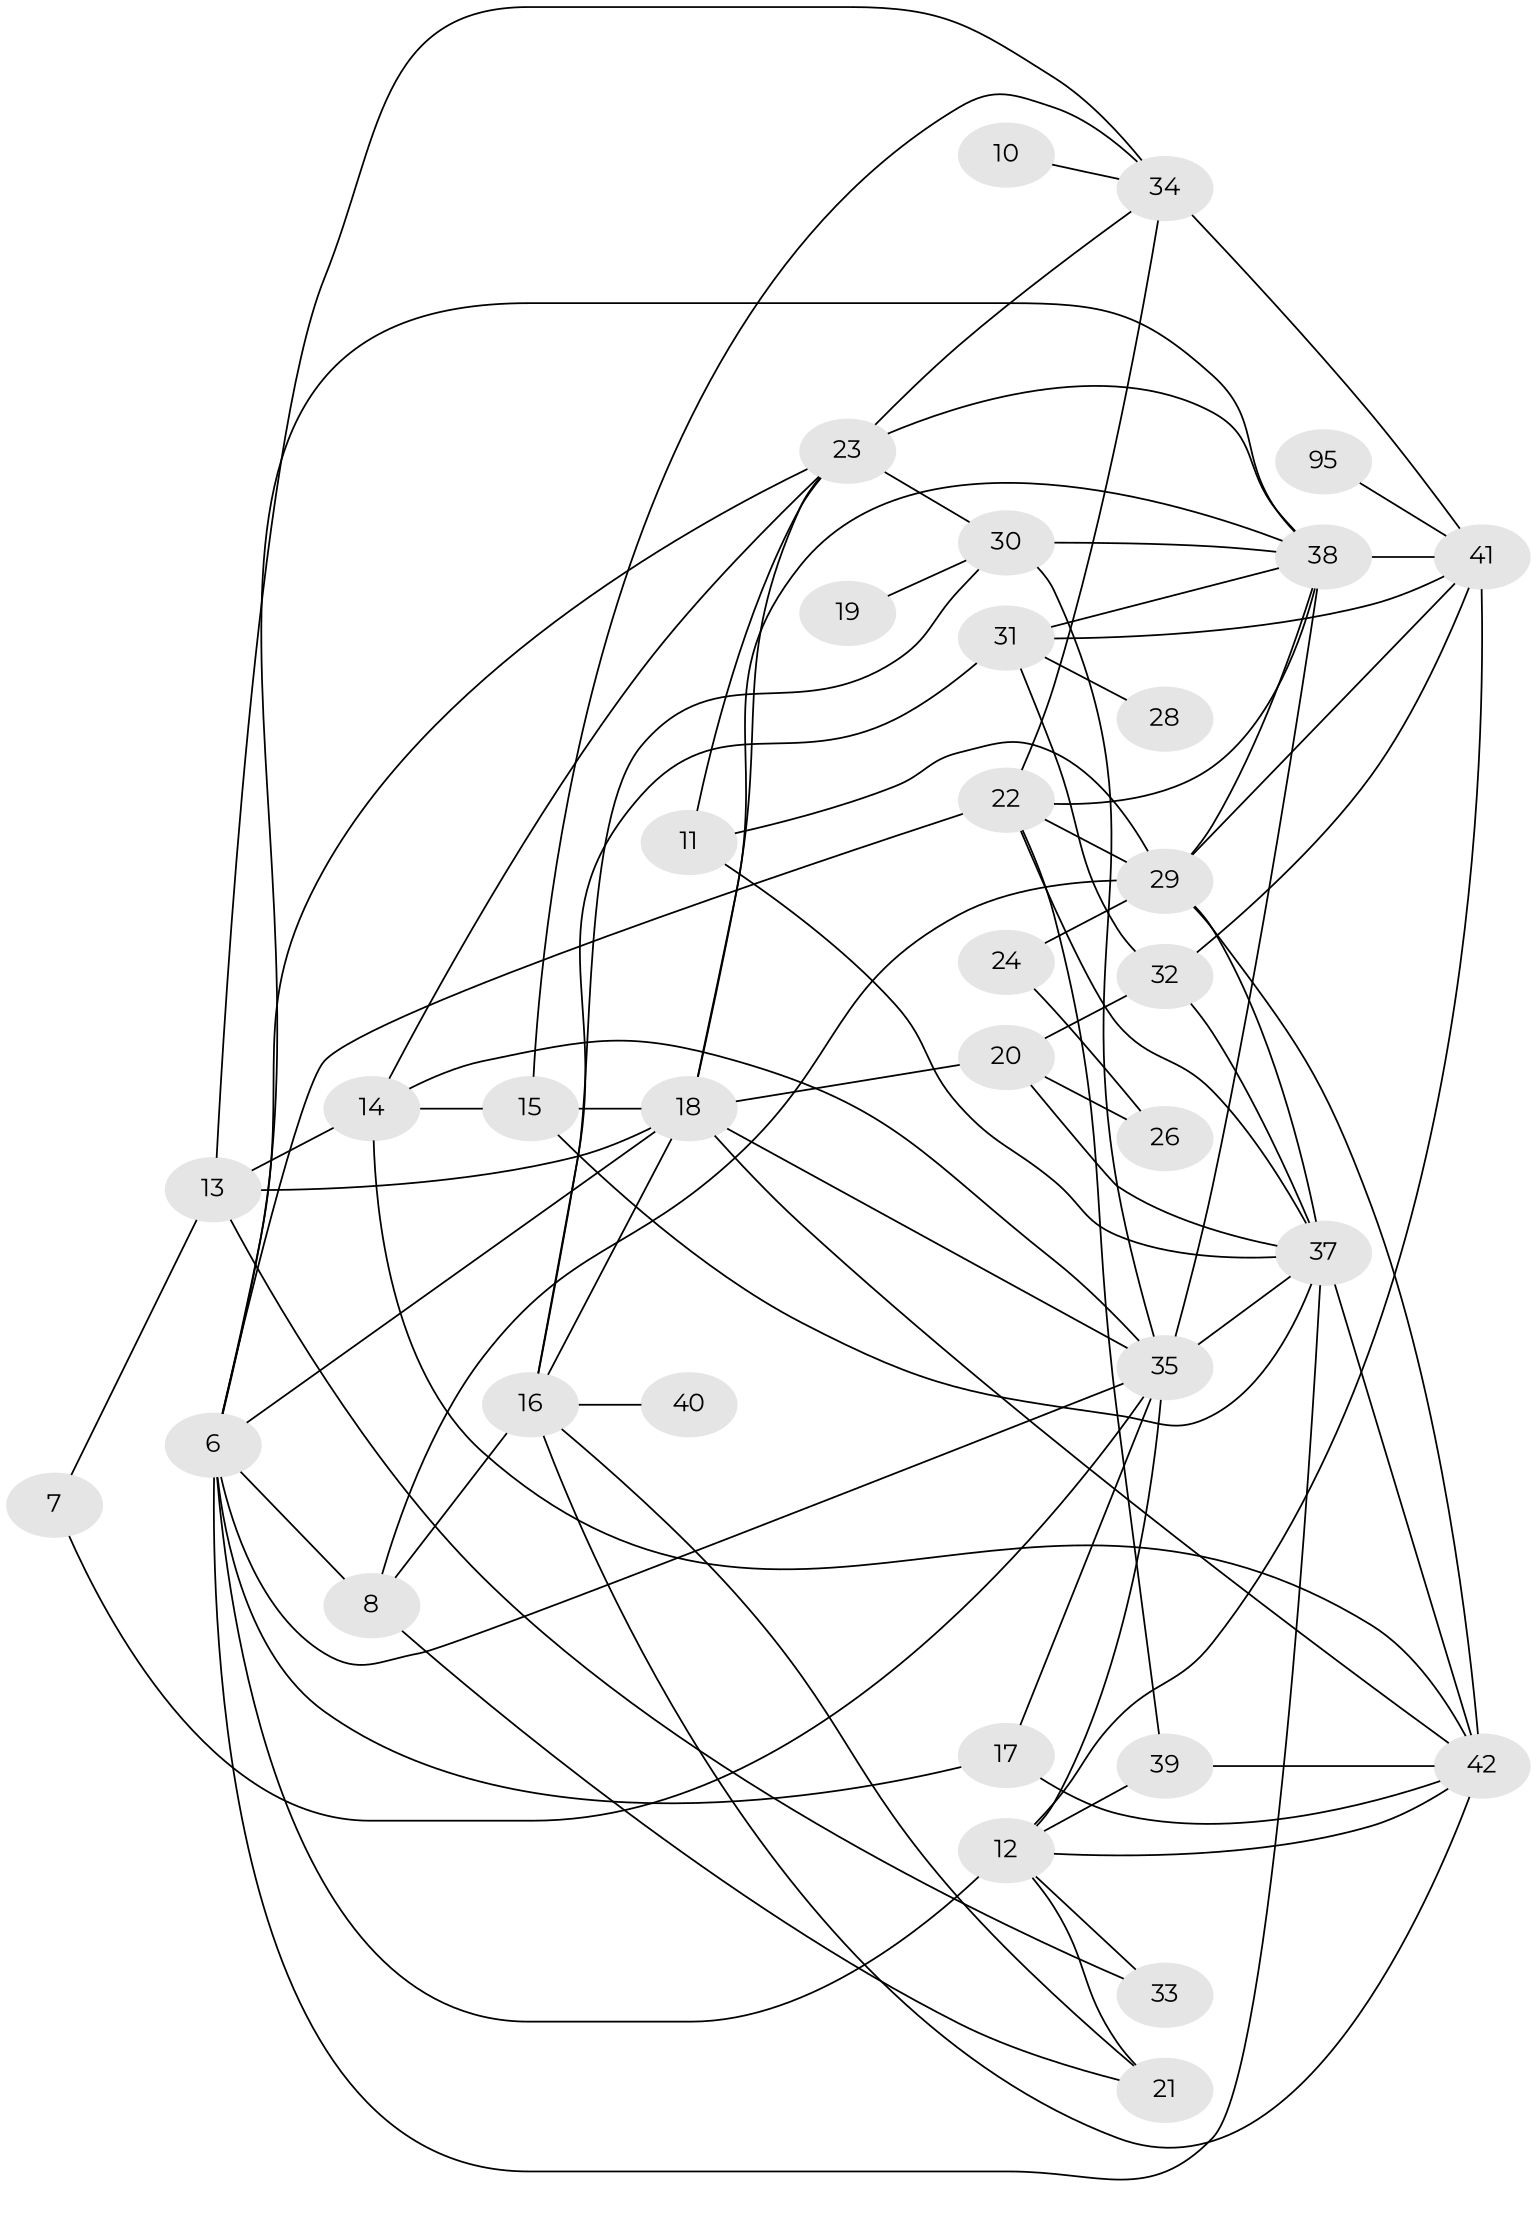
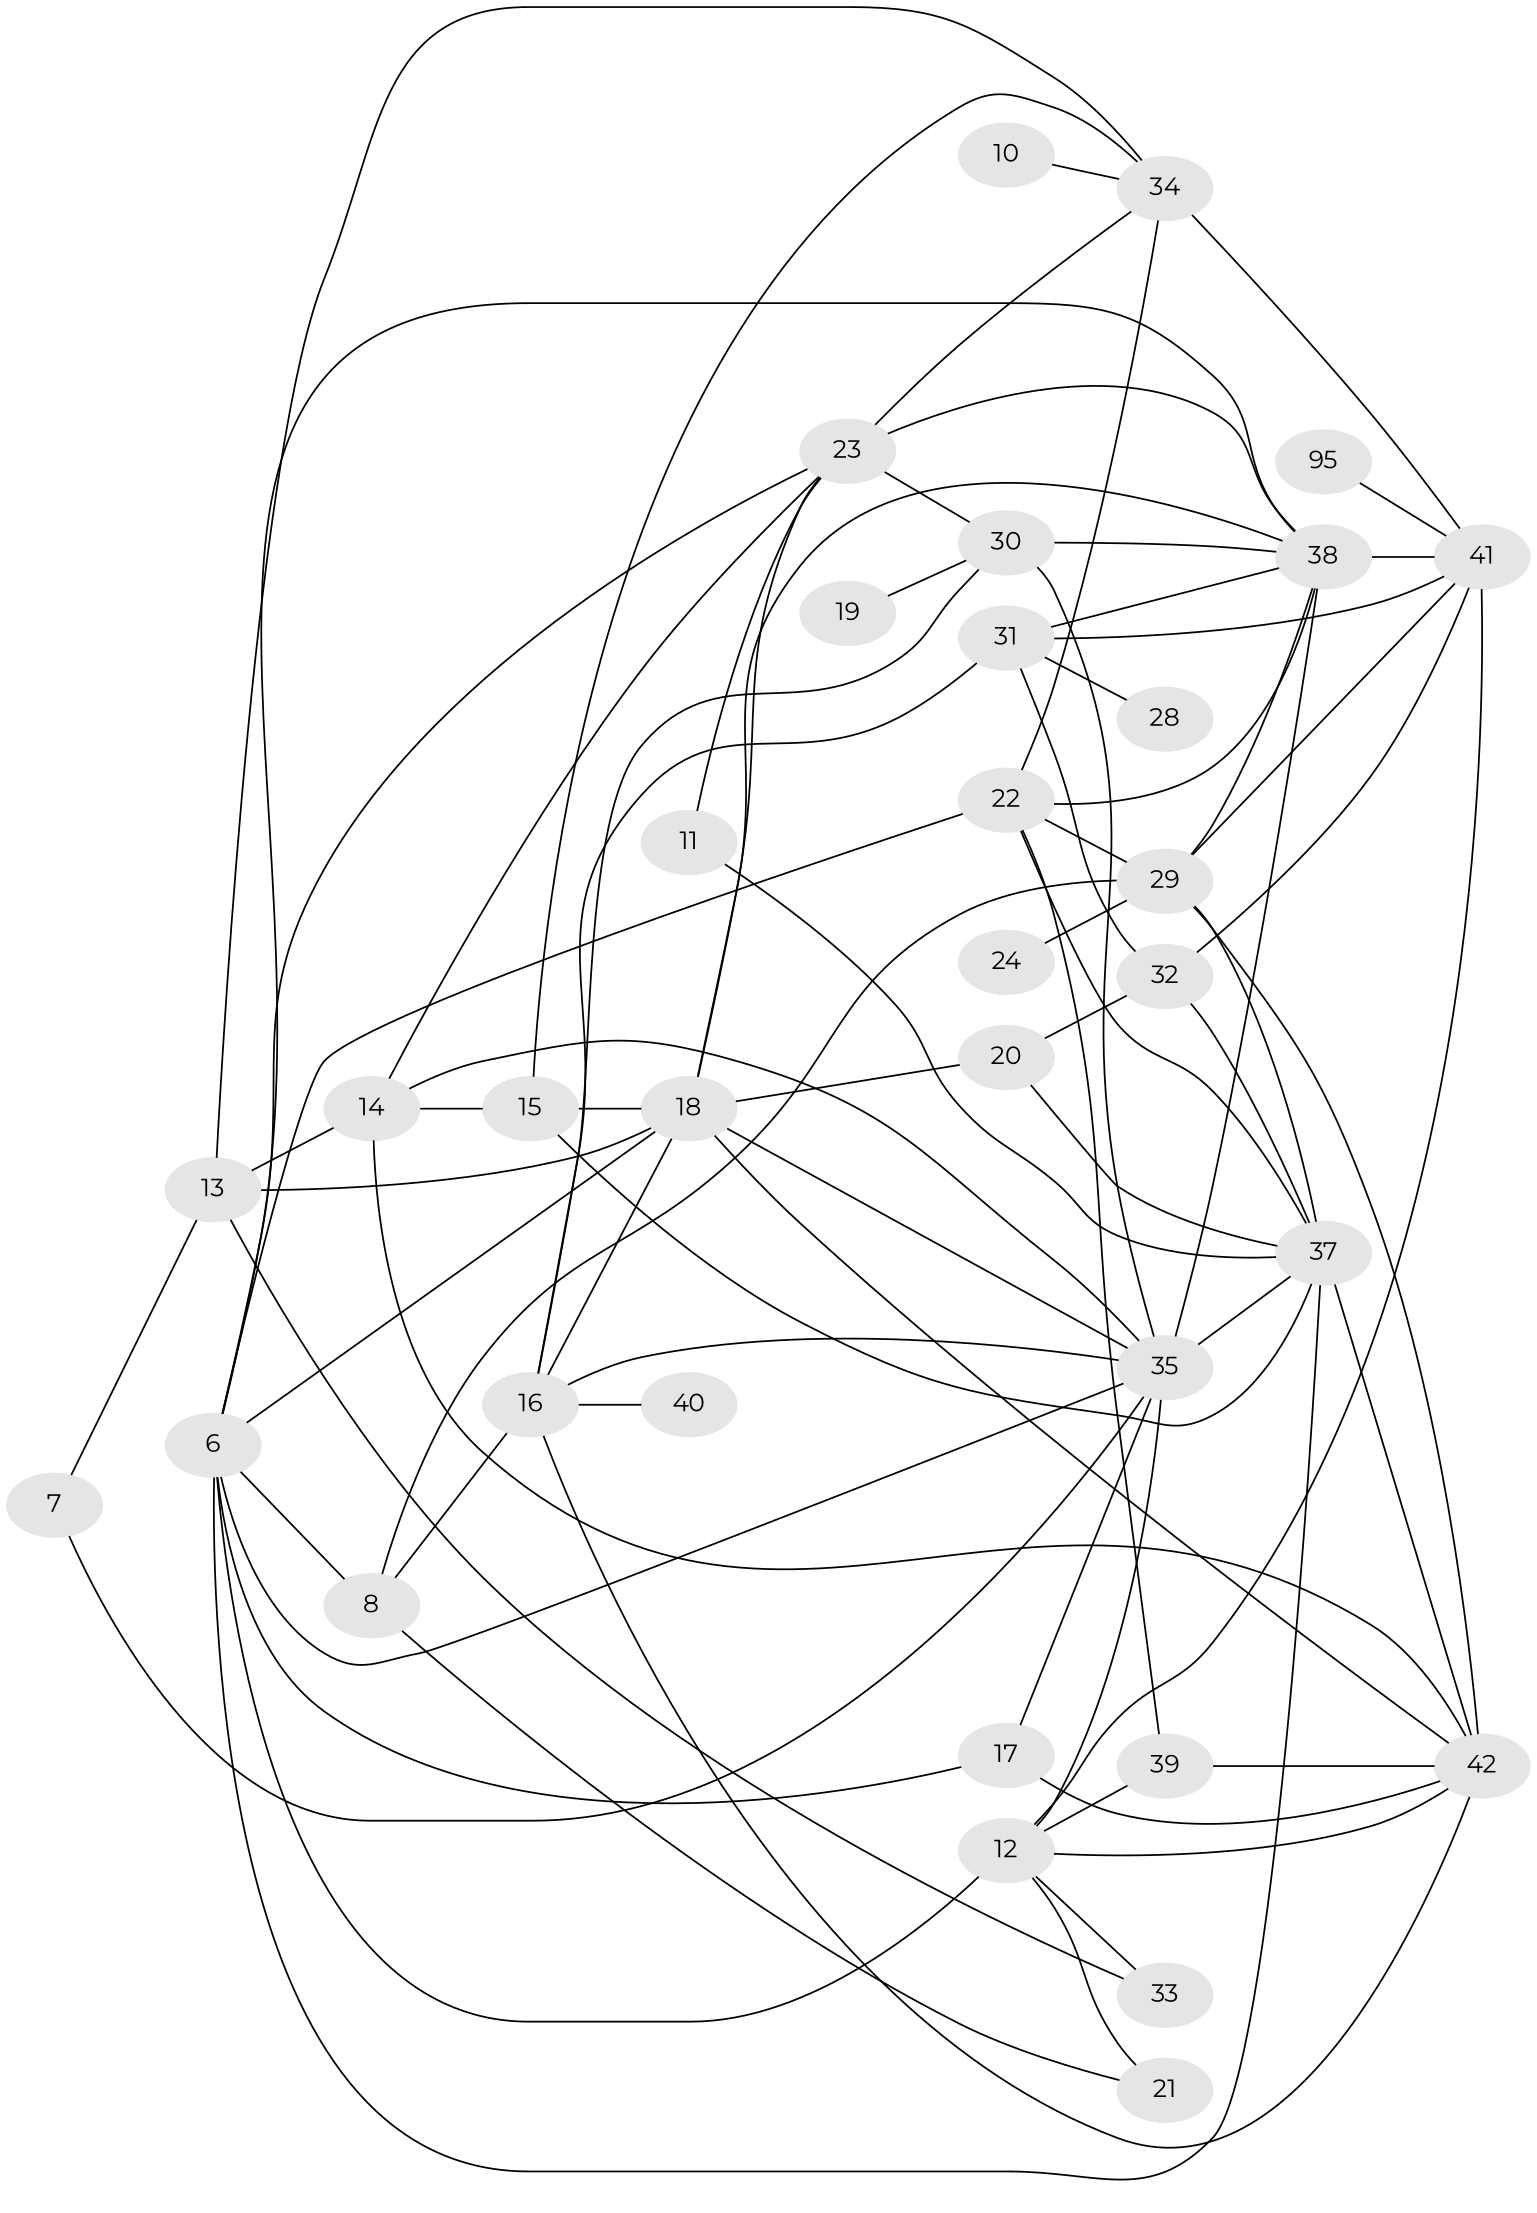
edge "11" -- "29": removed
node "26": removed
edge "16" -- "21": now "16" -- "35"
